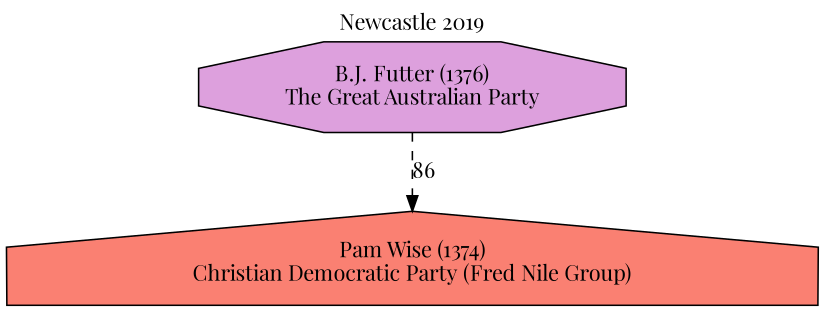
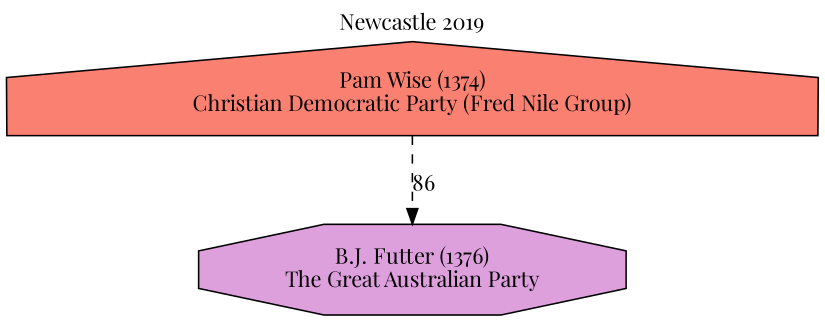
edge "B.J. Futter (1376) The Great Australian Party" -> "Pam Wise (1374) Christian Democratic Party (Fred Nile Group)": reversed
